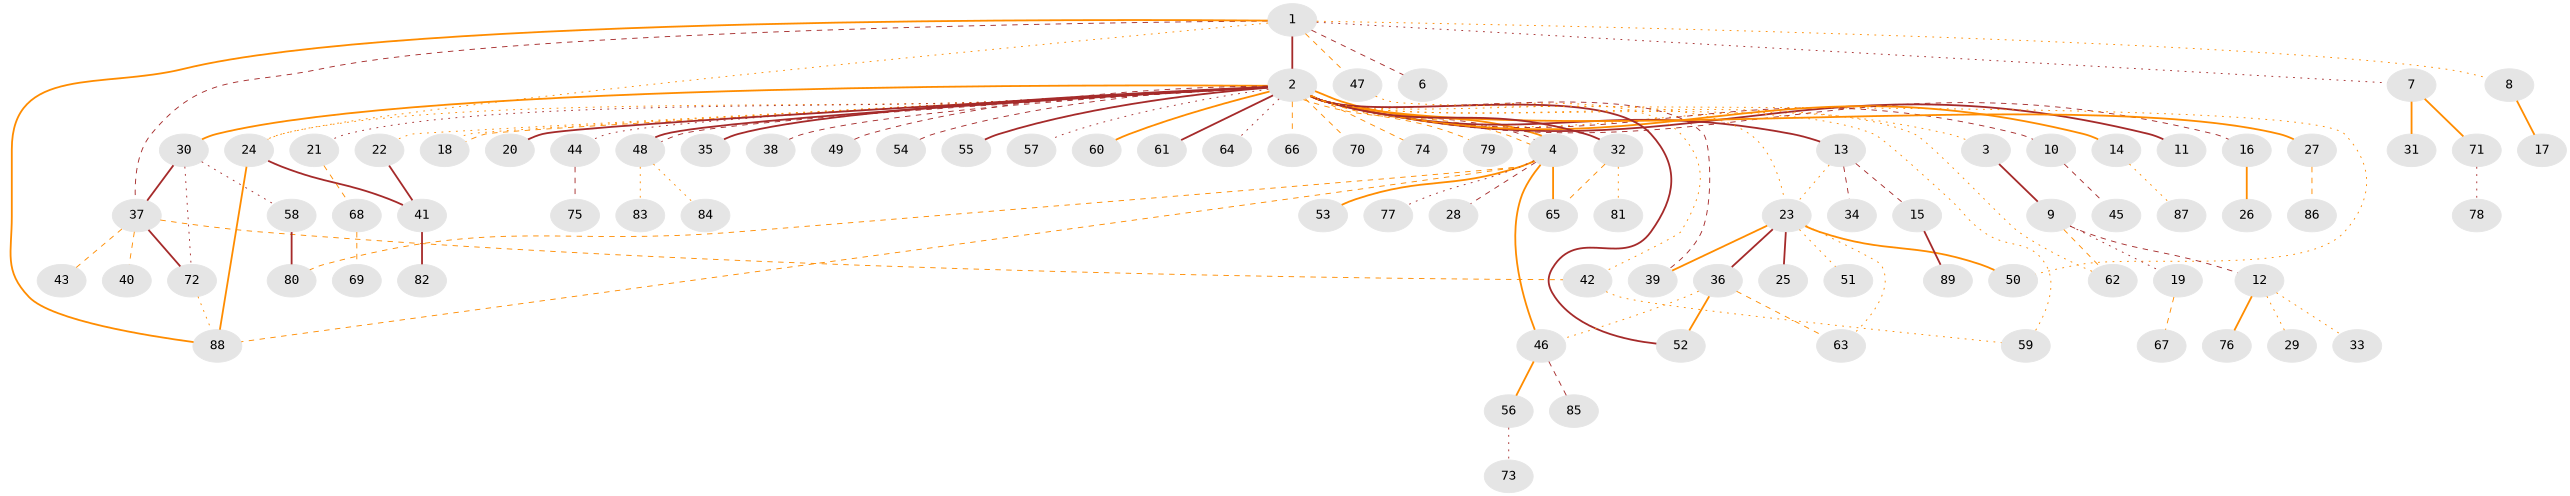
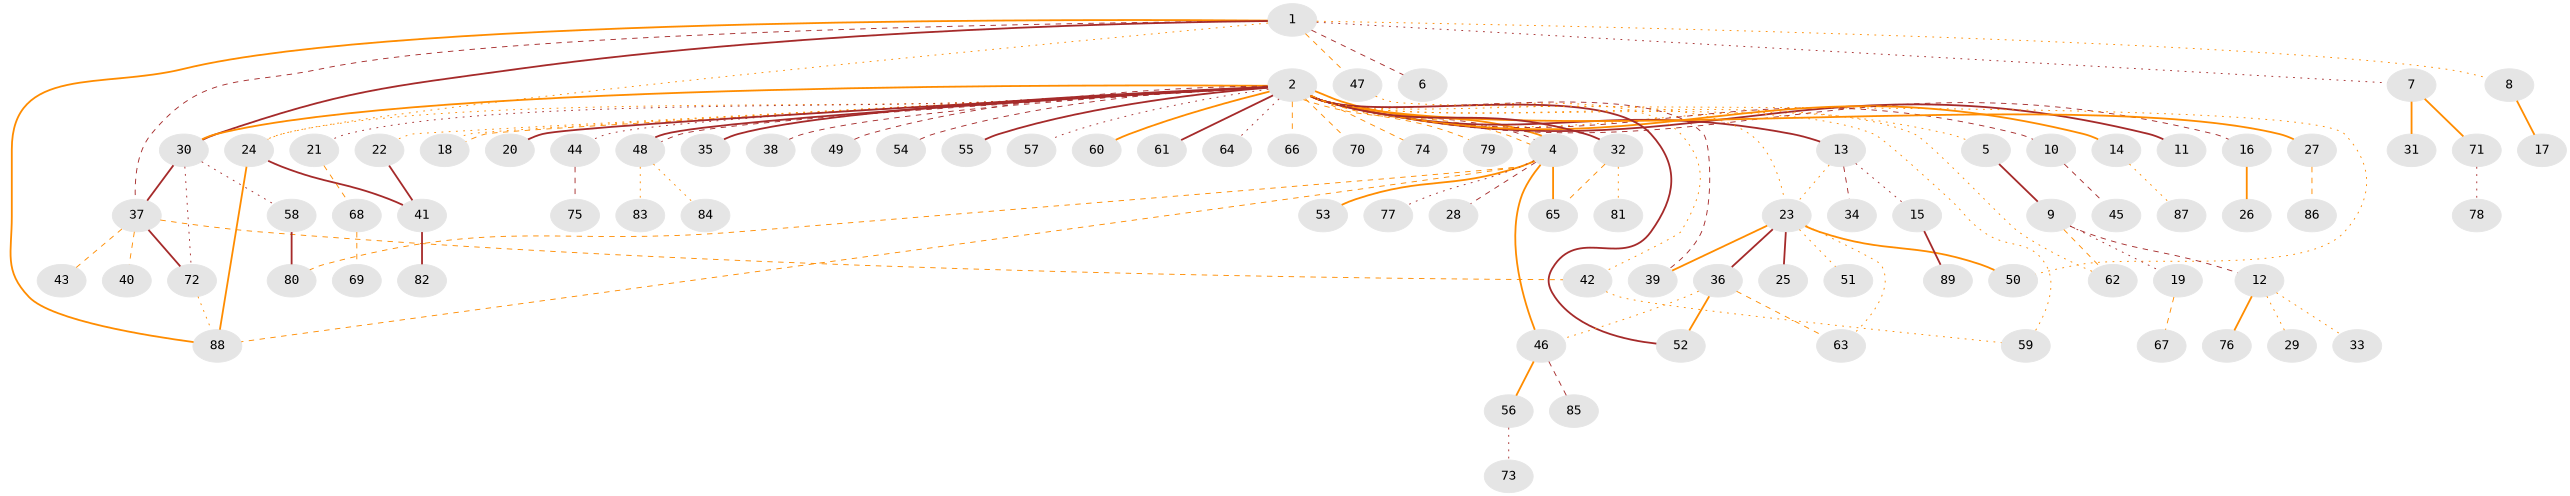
edge "1" -- "2": now "1" -- "30"
node "3": label "3" -> "5"
edge "13" -- "15": style dashed -> dotted
